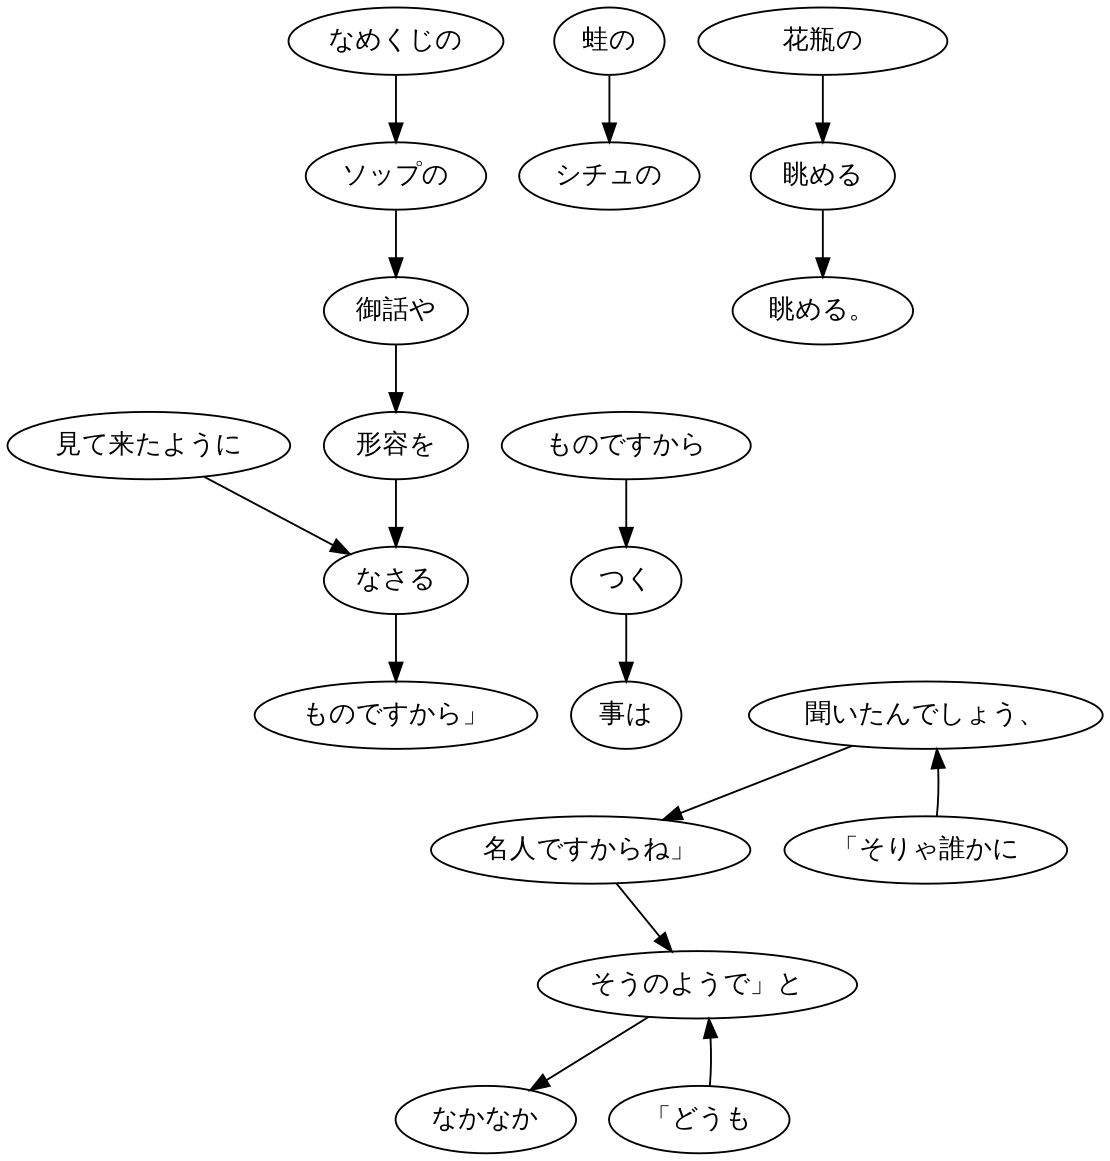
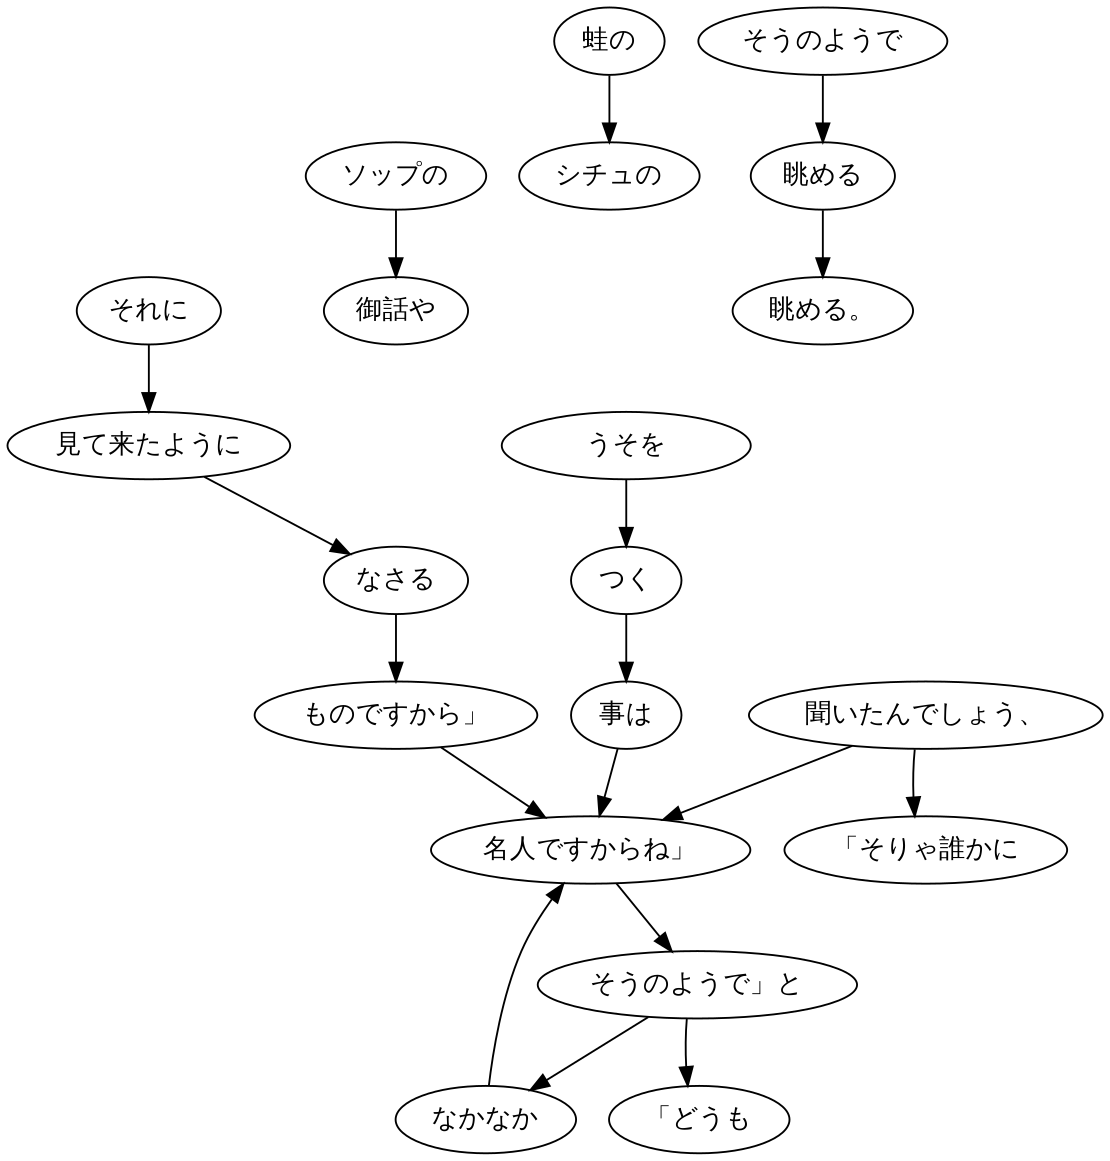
node "なめくじの": removed
node "花瓶の": label "花瓶の" -> "そうのようで"
node "それに": added
node "形容を": removed
node "ものですから": label "ものですから" -> "うそを"
edge "事は" -> "名人ですからね」": added
edge "ものですから」" -> "名人ですからね」": added
edge "「そりゃ誰かに" -> "聞いたんでしょう、": reversed
edge "なかなか" -> "名人ですからね」": added
edge "「どうも" -> "そうのようで」と": reversed
